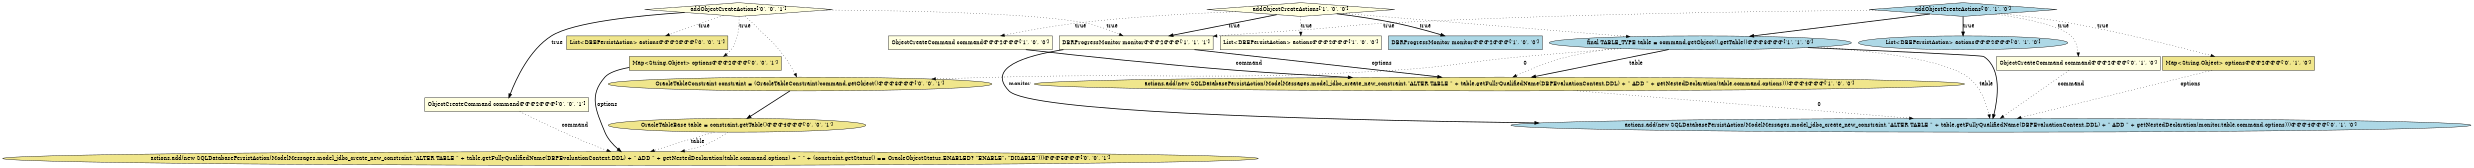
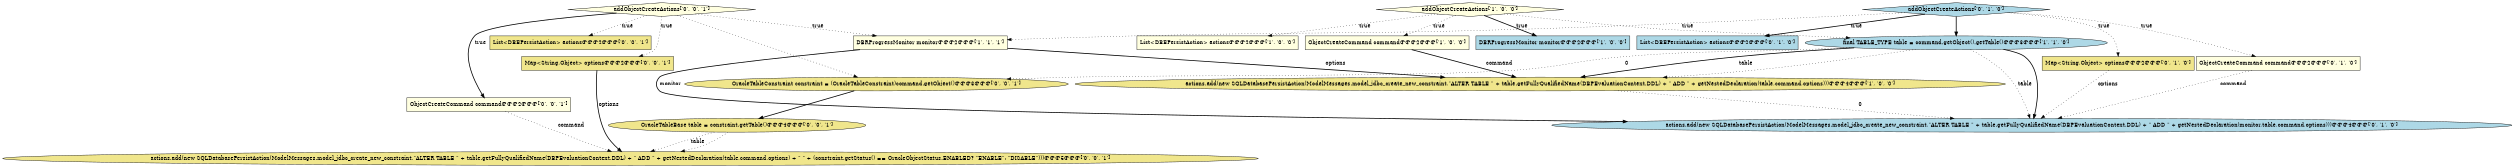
edge "addObjectCreateActions['1', '0', '0']" -> "DBRProgressMonitor monitor@@@2@@@['1', '1', '1']": removed, label "true"
node "List<DBEPersistAction> actions@@@2@@@['0', '1', '0']": shape ellipse -> box
